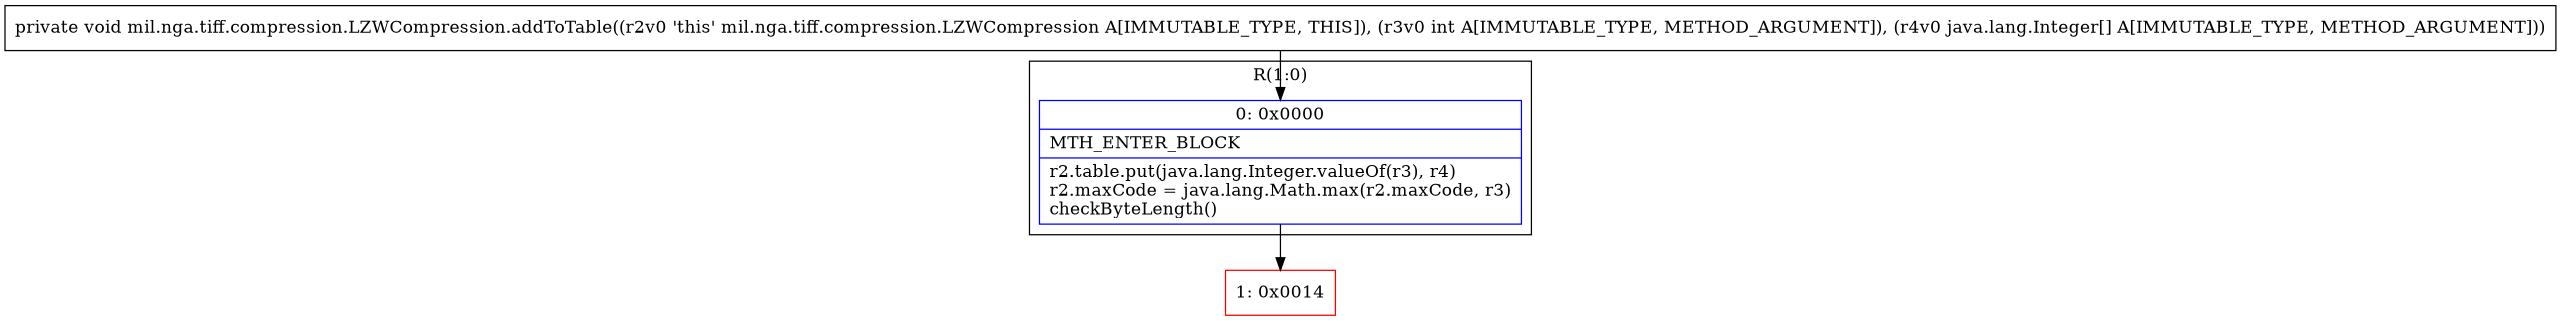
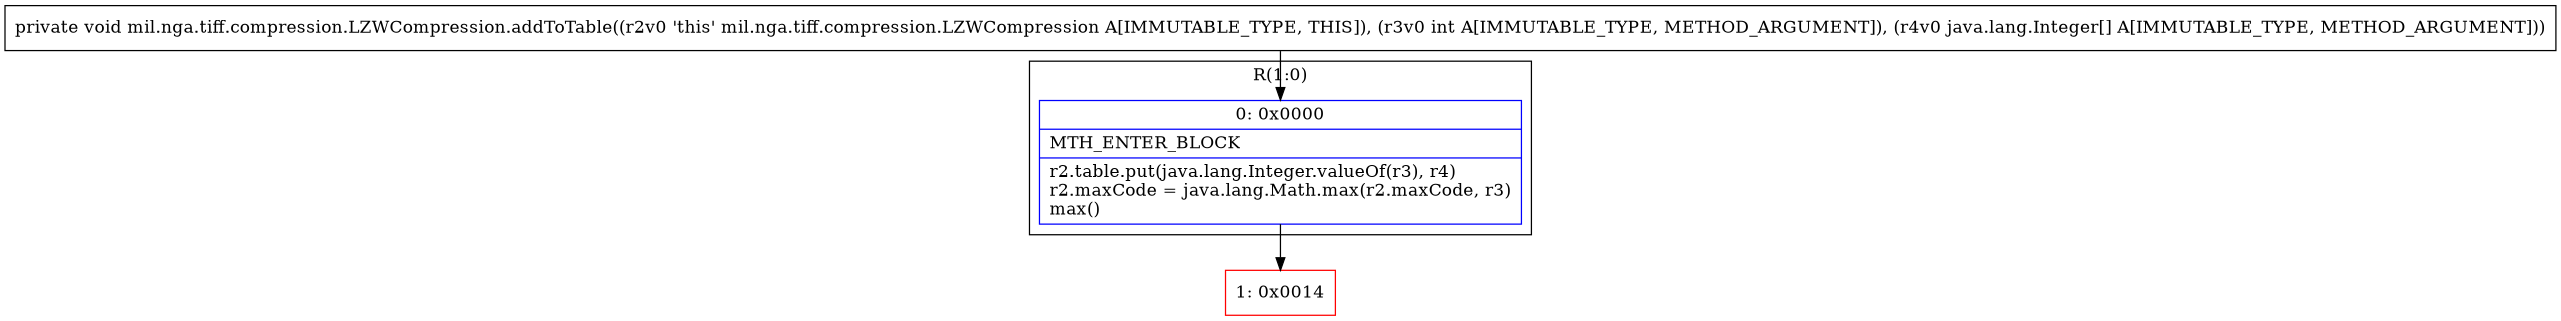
node "0: 0x0000": text "checkByteLength()" -> "max()"
